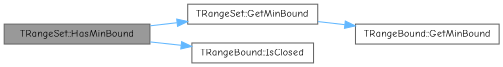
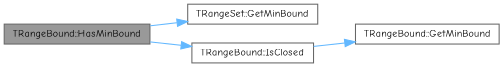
edge "TRangeSet::GetMinBound" -> "TRangeBound::GetMinBound": now "TRangeBound::IsClosed" -> "TRangeBound::GetMinBound"
node "TRangeSet::HasMinBound": label "TRangeSet::HasMinBound" -> "TRangeBound::HasMinBound"
